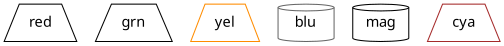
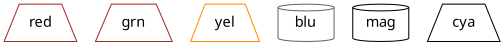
node "red": color black -> brown
node "grn": color black -> brown
node "cya": color brown -> black
